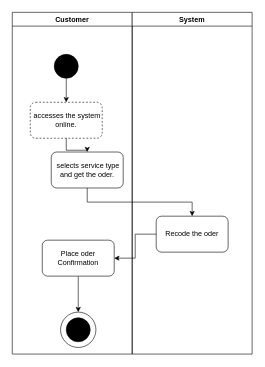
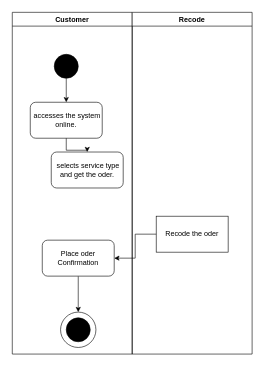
node "System": label "System" -> "Recode"
node "accesses the system online.": style dashed -> solid
edge "selects service type and get the oder." -> "Recode the oder": removed
node "Recode the oder": shape rounded rectangle -> rectangle
